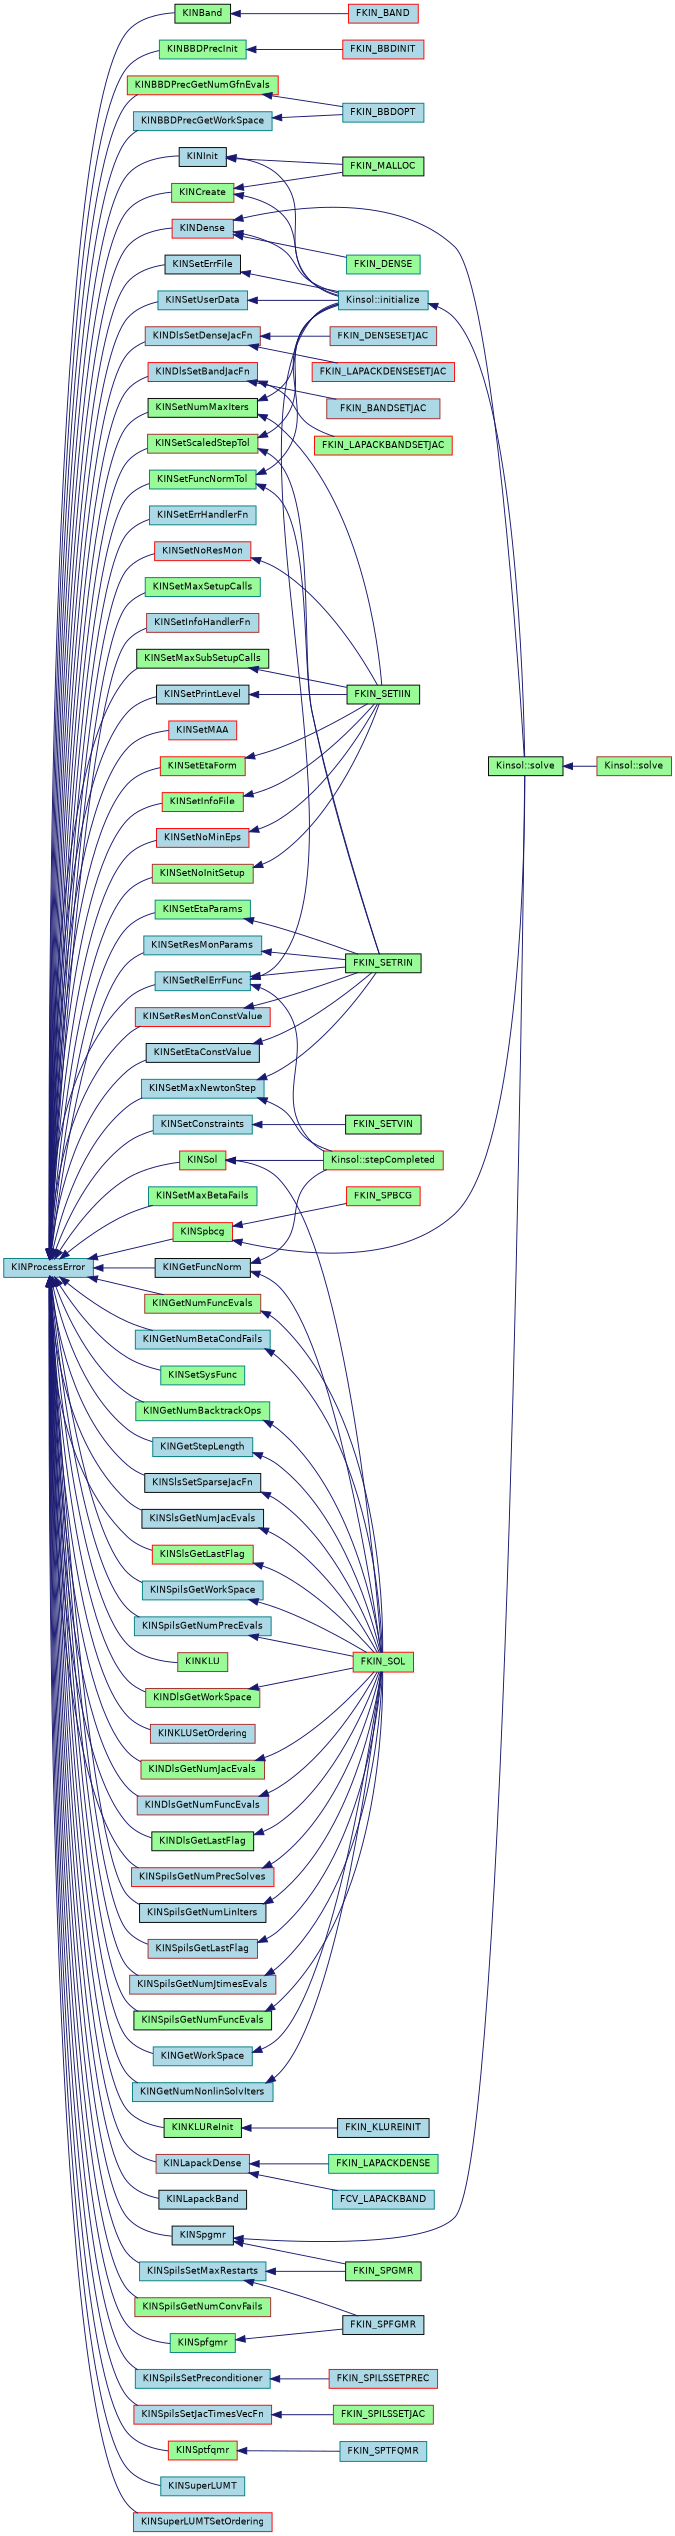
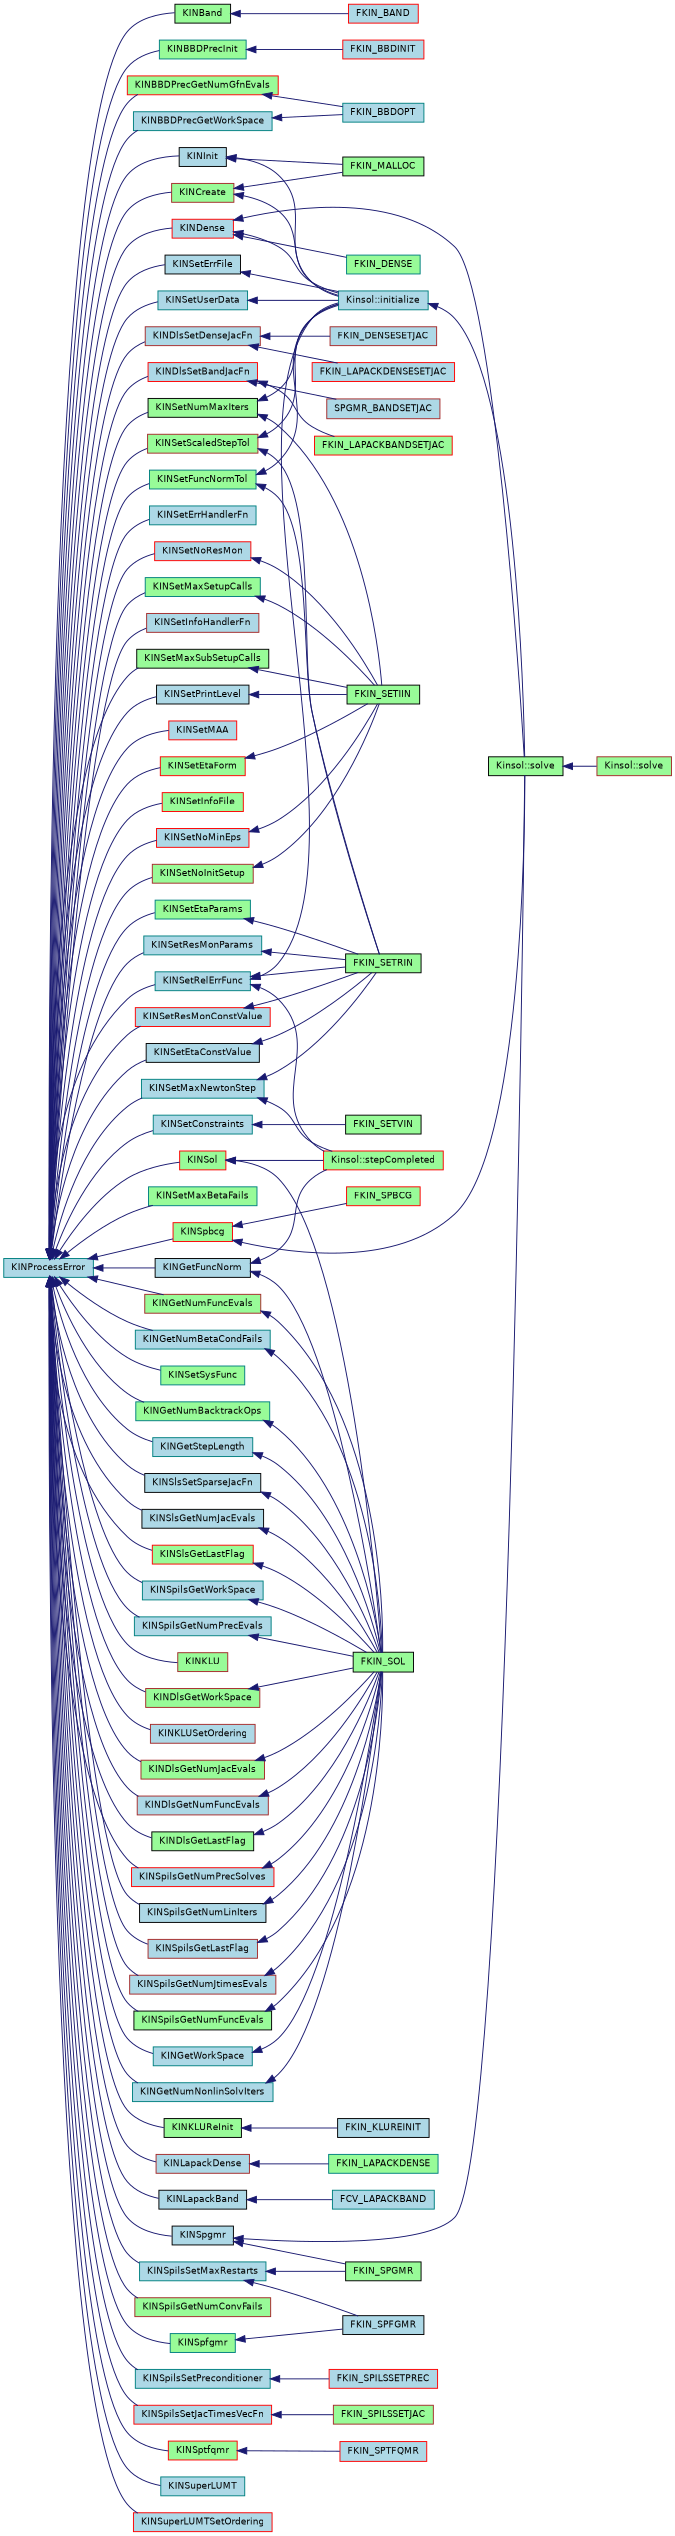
node "FKIN_BANDSETJAC": label "FKIN_BANDSETJAC" -> "SPGMR_BANDSETJAC"
edge "FKIN_SETIIN" -> "KINSetInfoFile": now "FKIN_SETIIN" -> "KINSetMaxSetupCalls"
node "FKIN_SOL": color red -> black
edge "FCV_LAPACKBAND" -> "KINLapackDense": now "FCV_LAPACKBAND" -> "KINLapackBand"
node "FKIN_SPTFQMR": color teal -> red
